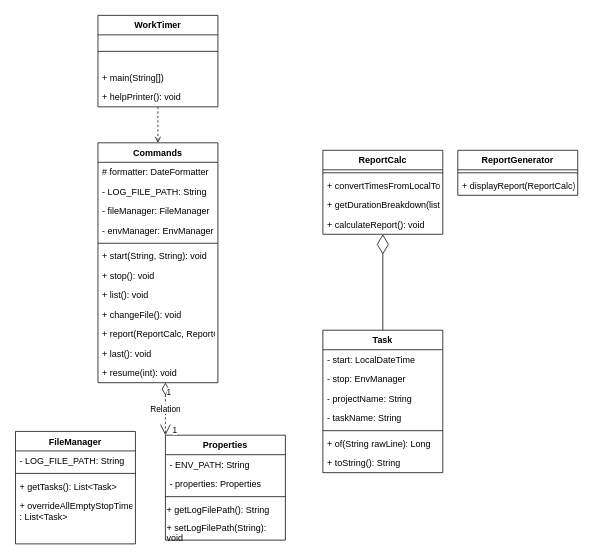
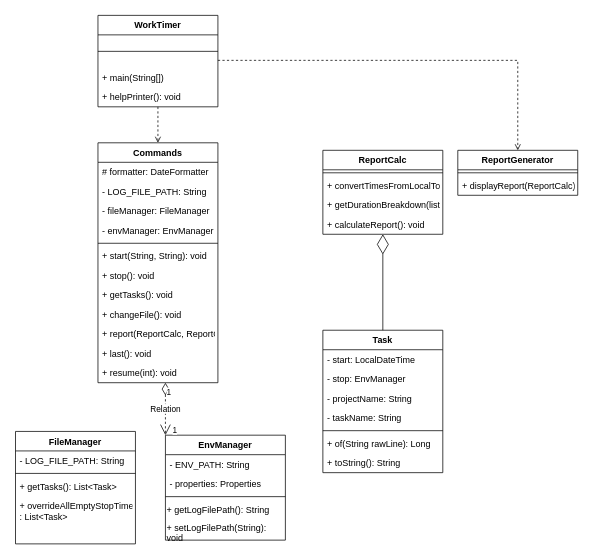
edge "WorkTimer" -> "ReportGenerator": added
node "+ list(): void": label "+ list(): void" -> "+ getTasks(): void"
node "Properties": label "Properties" -> "EnvManager"
